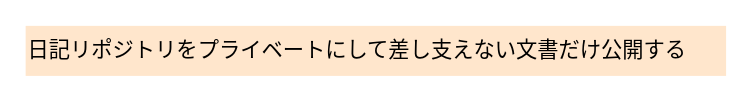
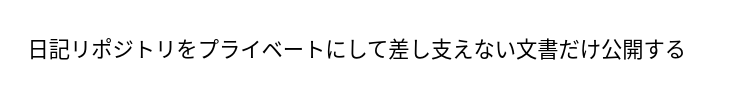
node "日記リポジトリをプライベートにして差し支えない文書だけ公開する": fillcolor #ffe6cc -> #ffffff
